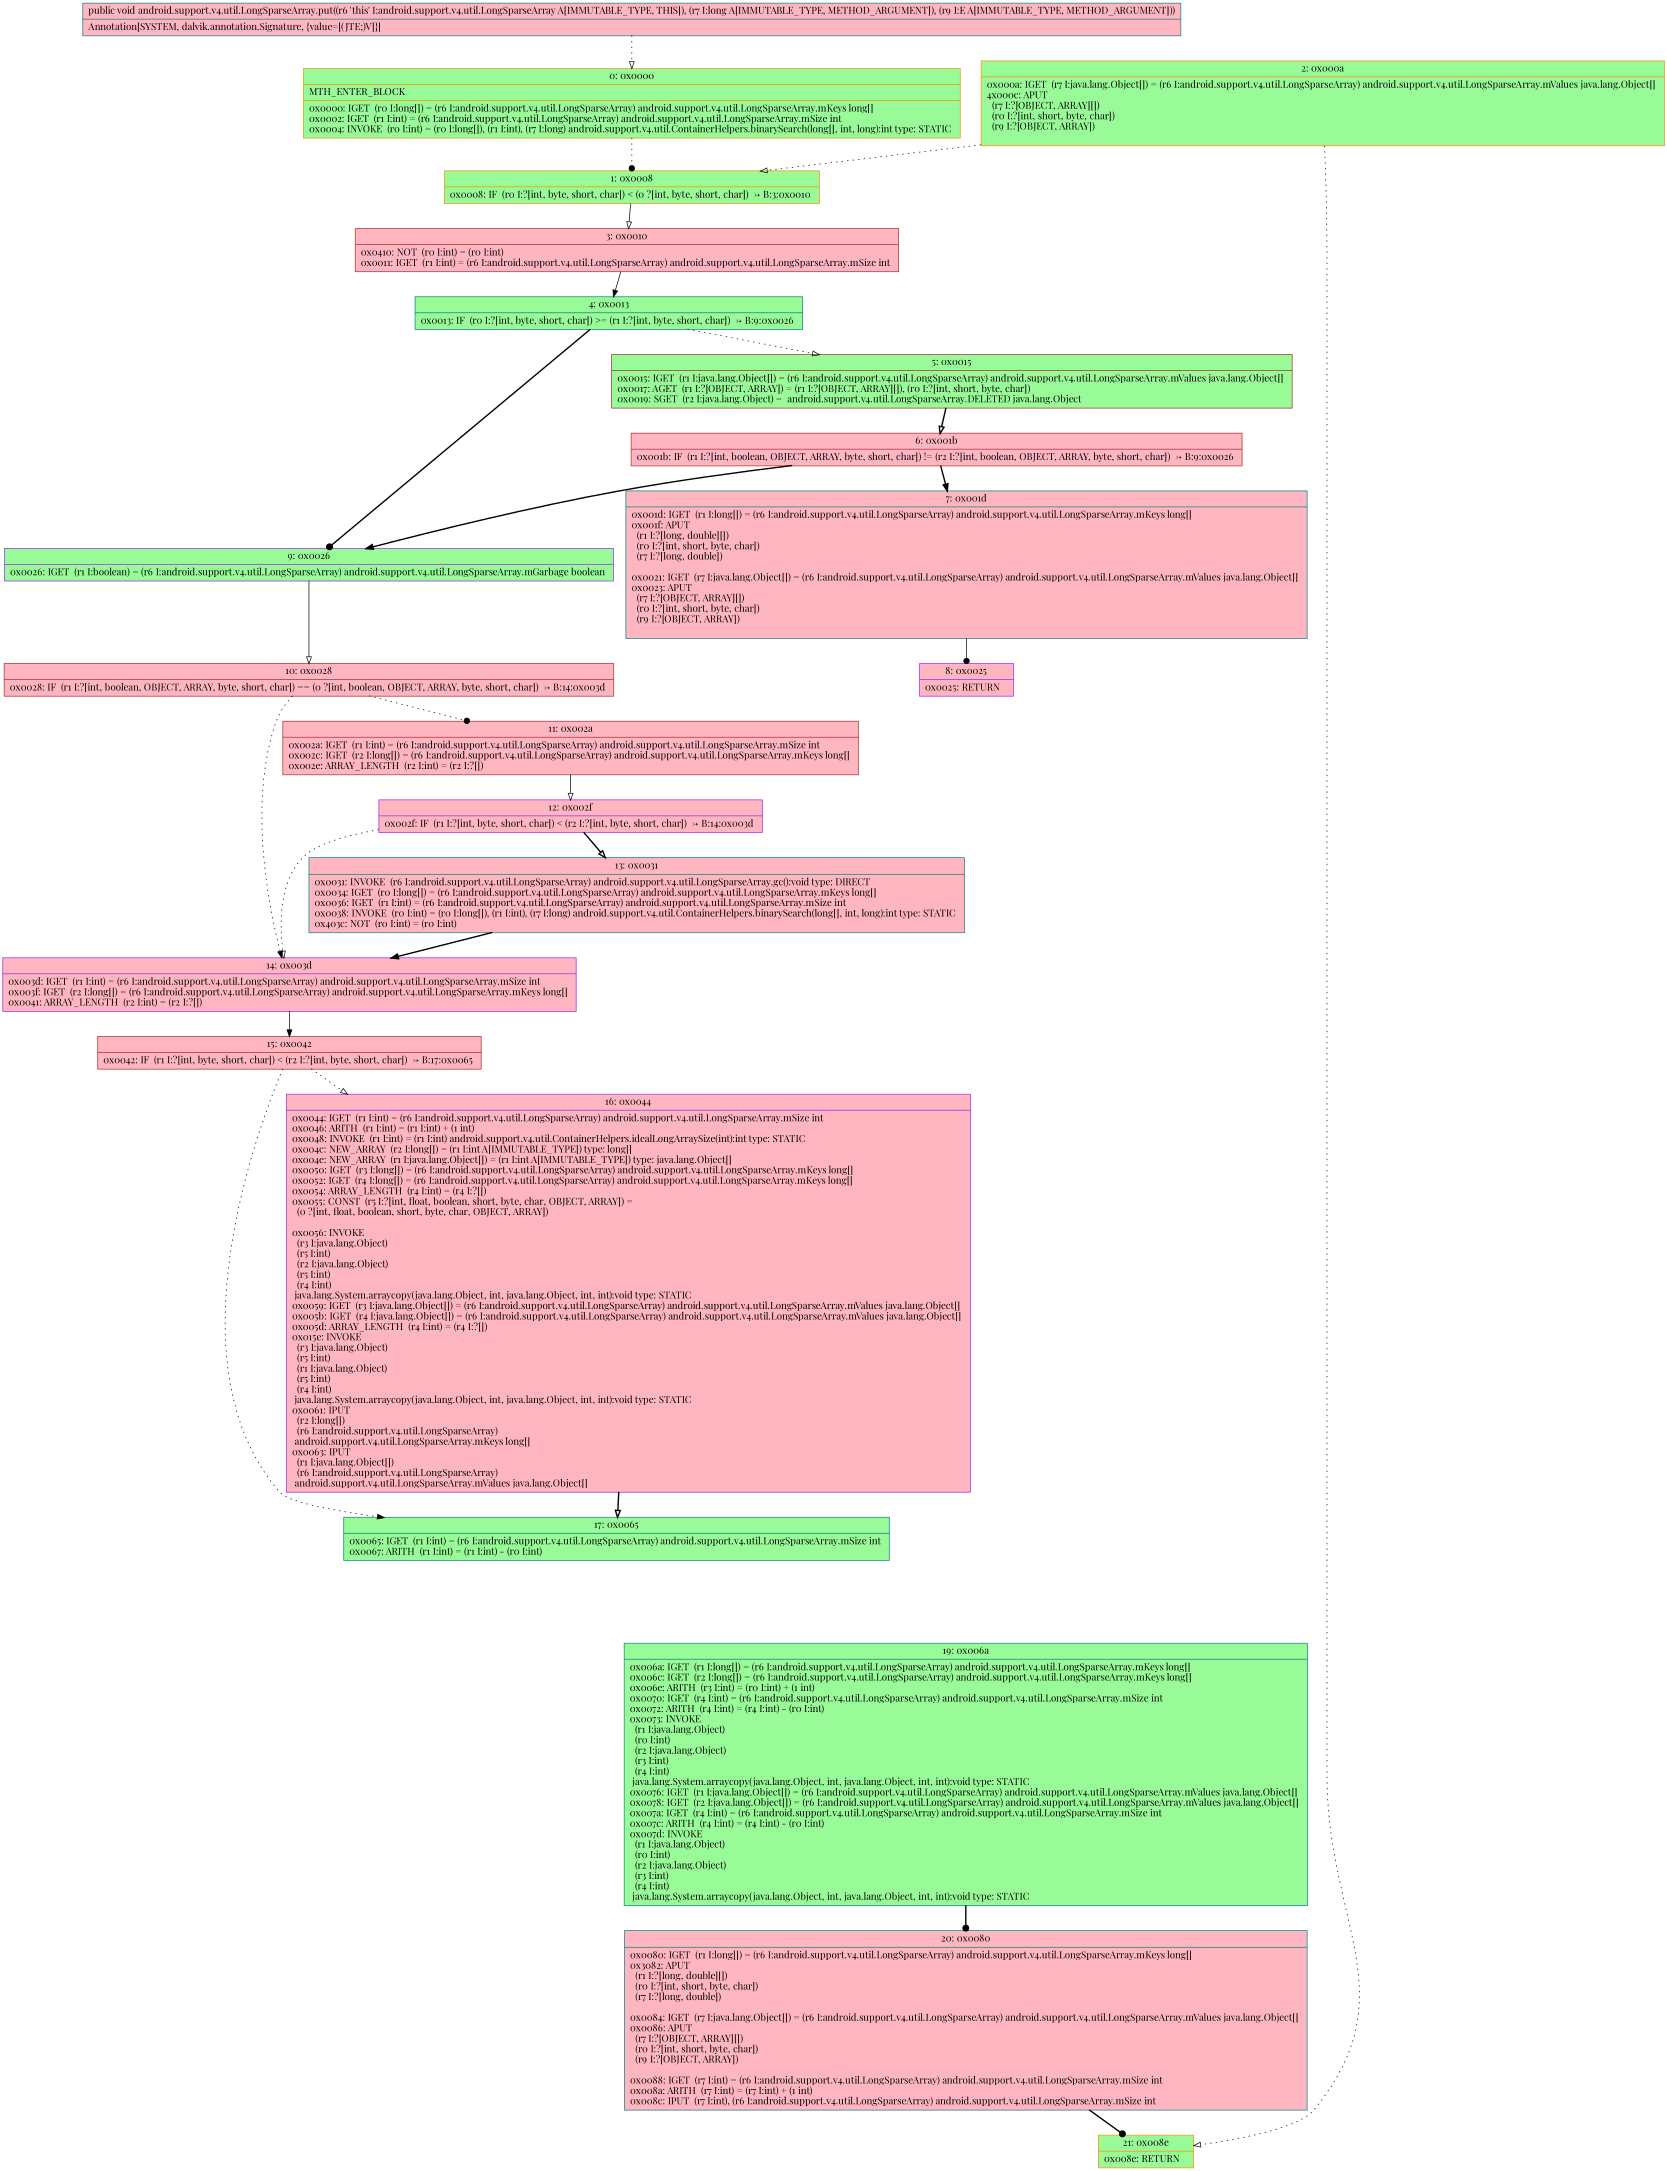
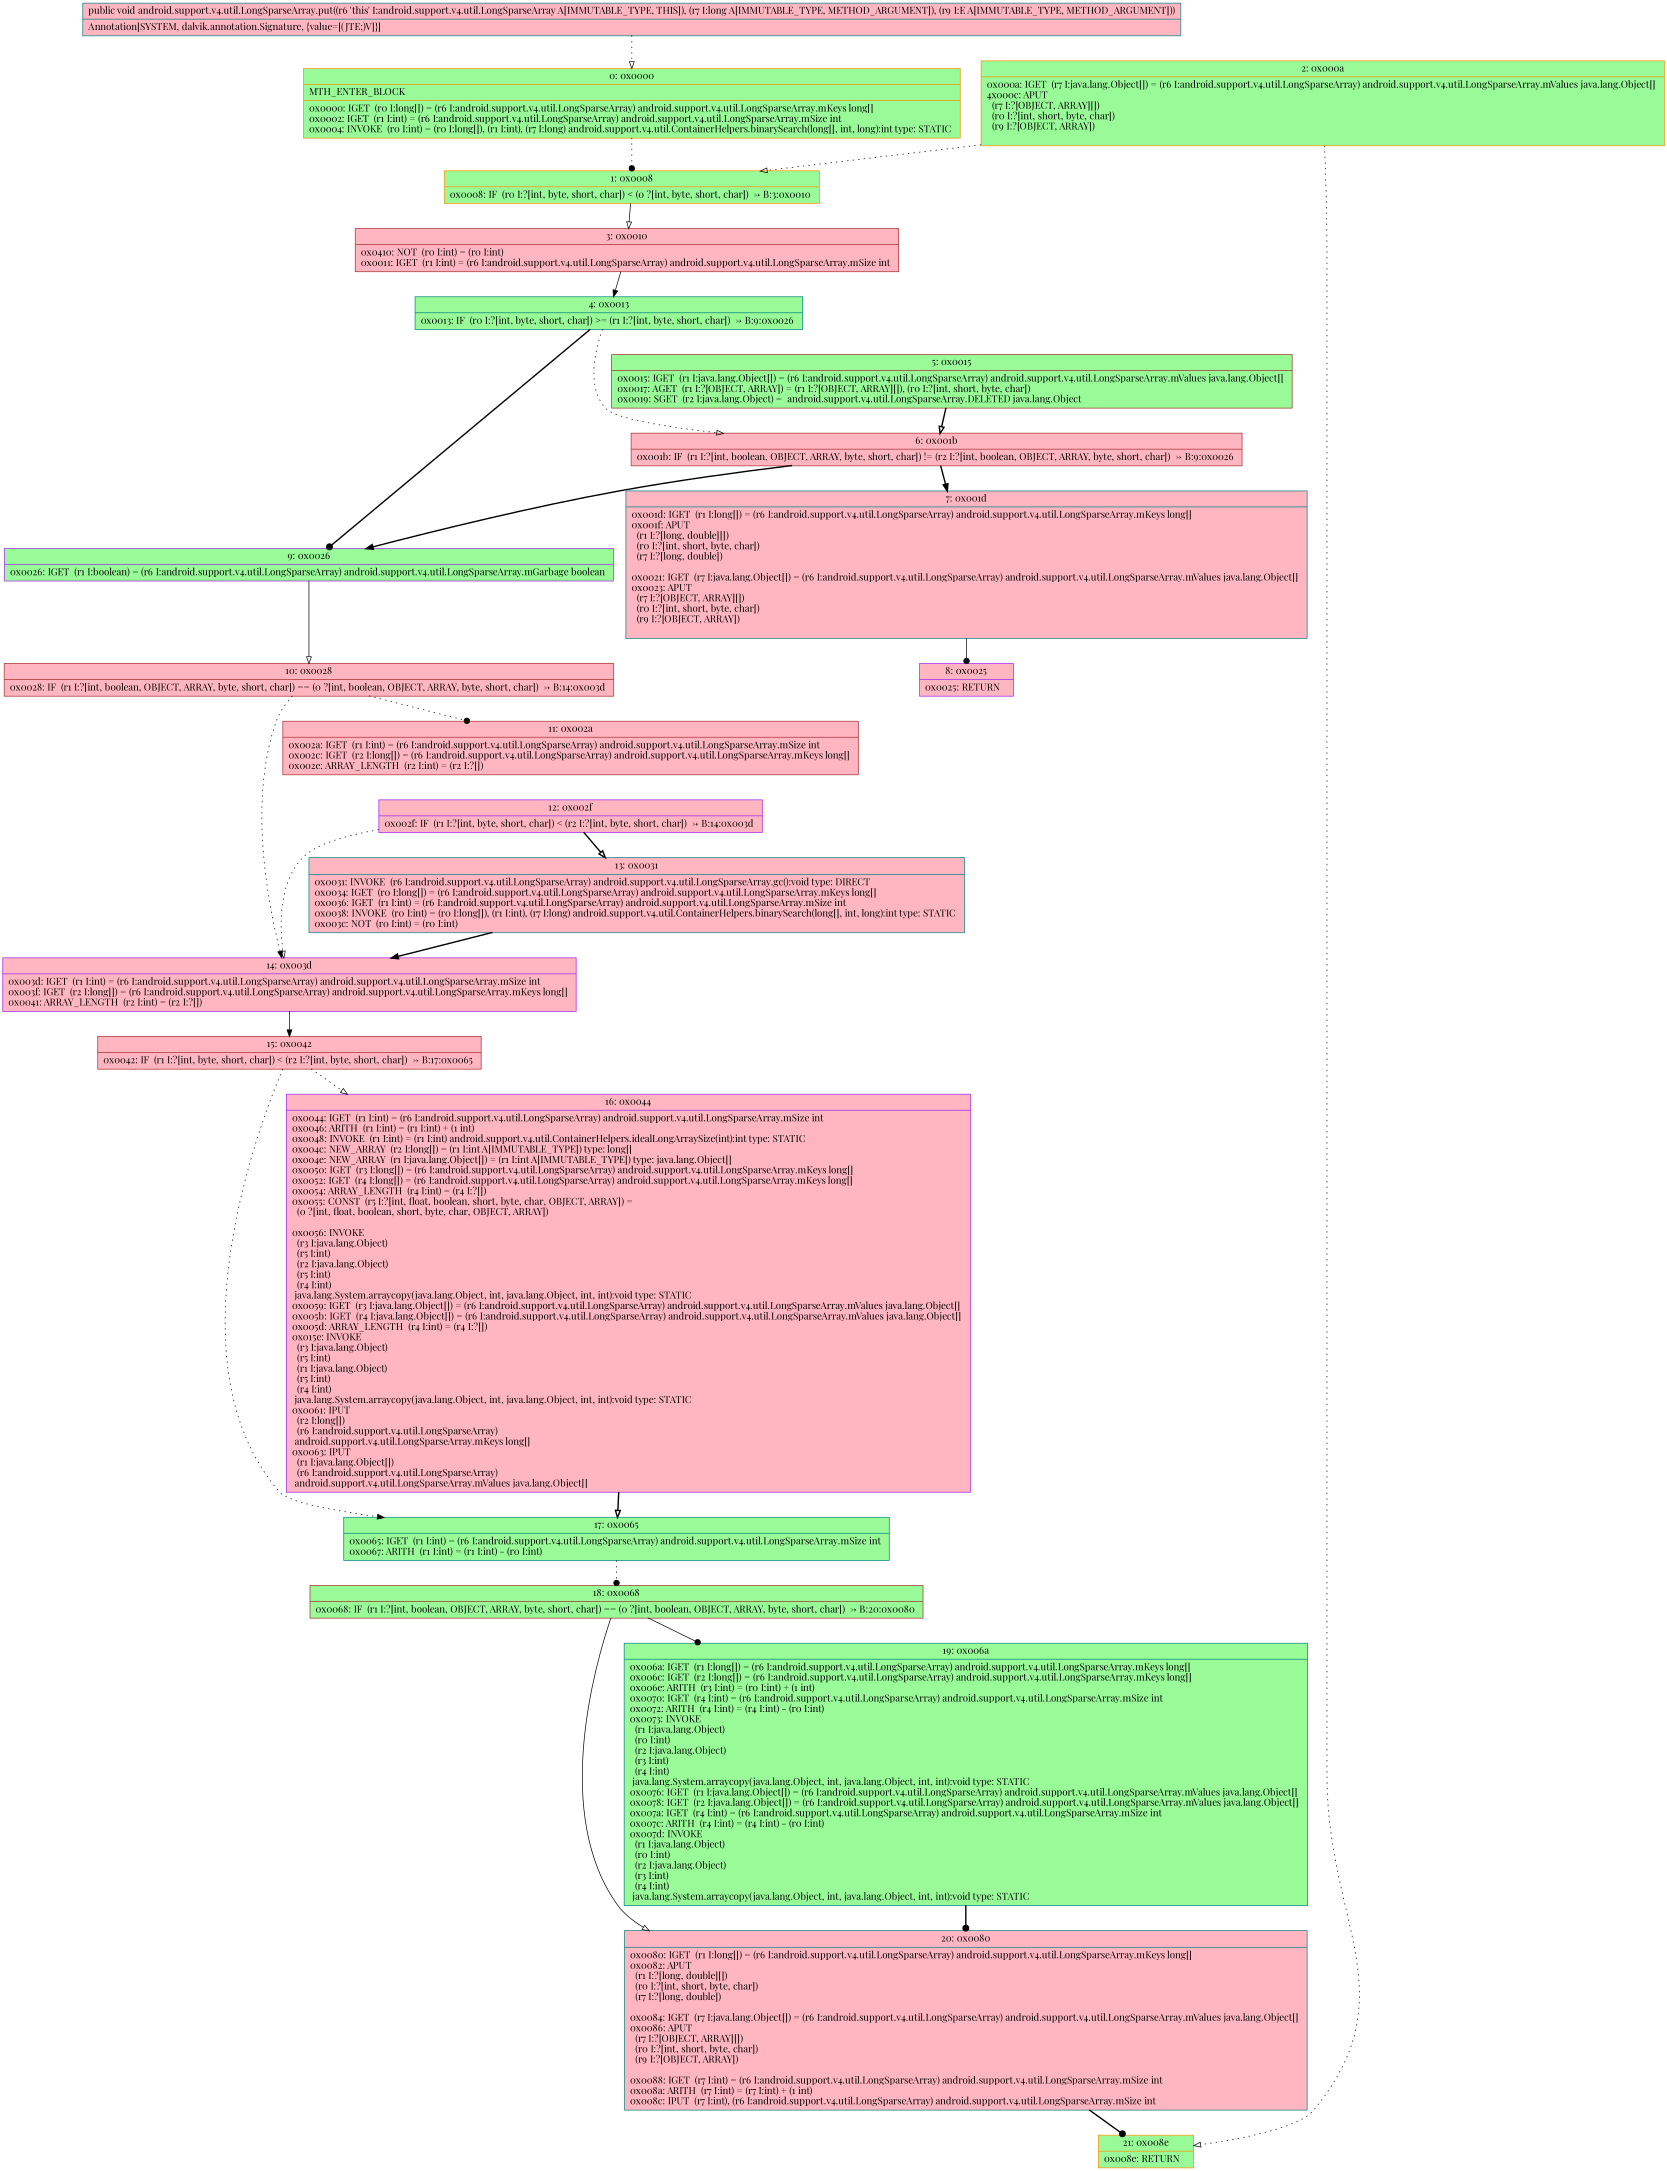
edge "4: 0x0013" -> "5: 0x0015": now "4: 0x0013" -> "6: 0x001b"
edge "11: 0x002a" -> "12: 0x002f": removed
node "13: 0x0031": text "0x403c: NOT  (r0 I:int) = (r0 I:int)" -> "0x003c: NOT  (r0 I:int) = (r0 I:int)"
node "18: 0x0068": added
node "20: 0x0080": text "0x3082: APUT" -> "0x0082: APUT"
